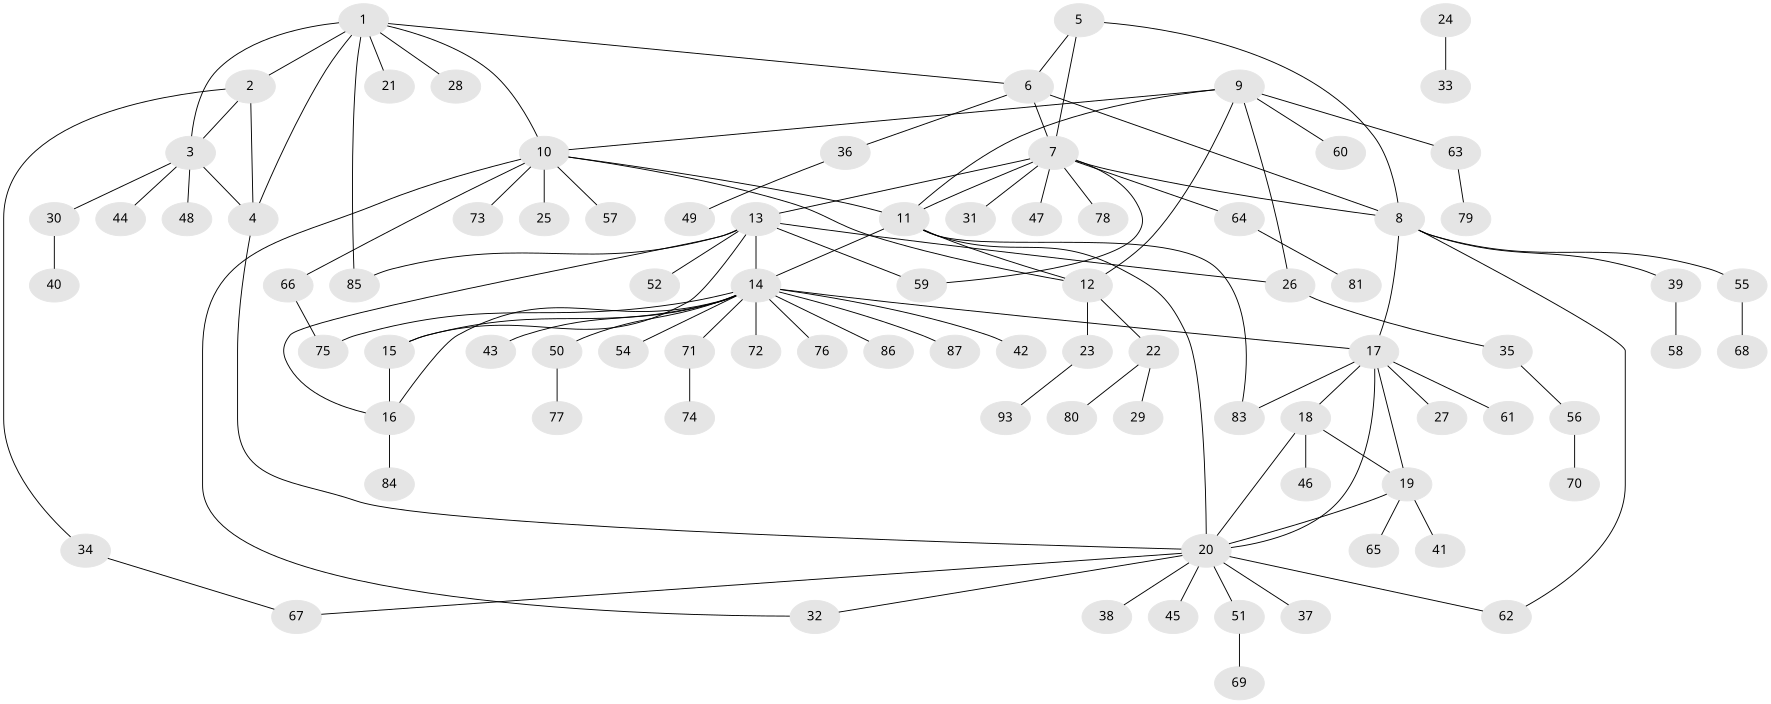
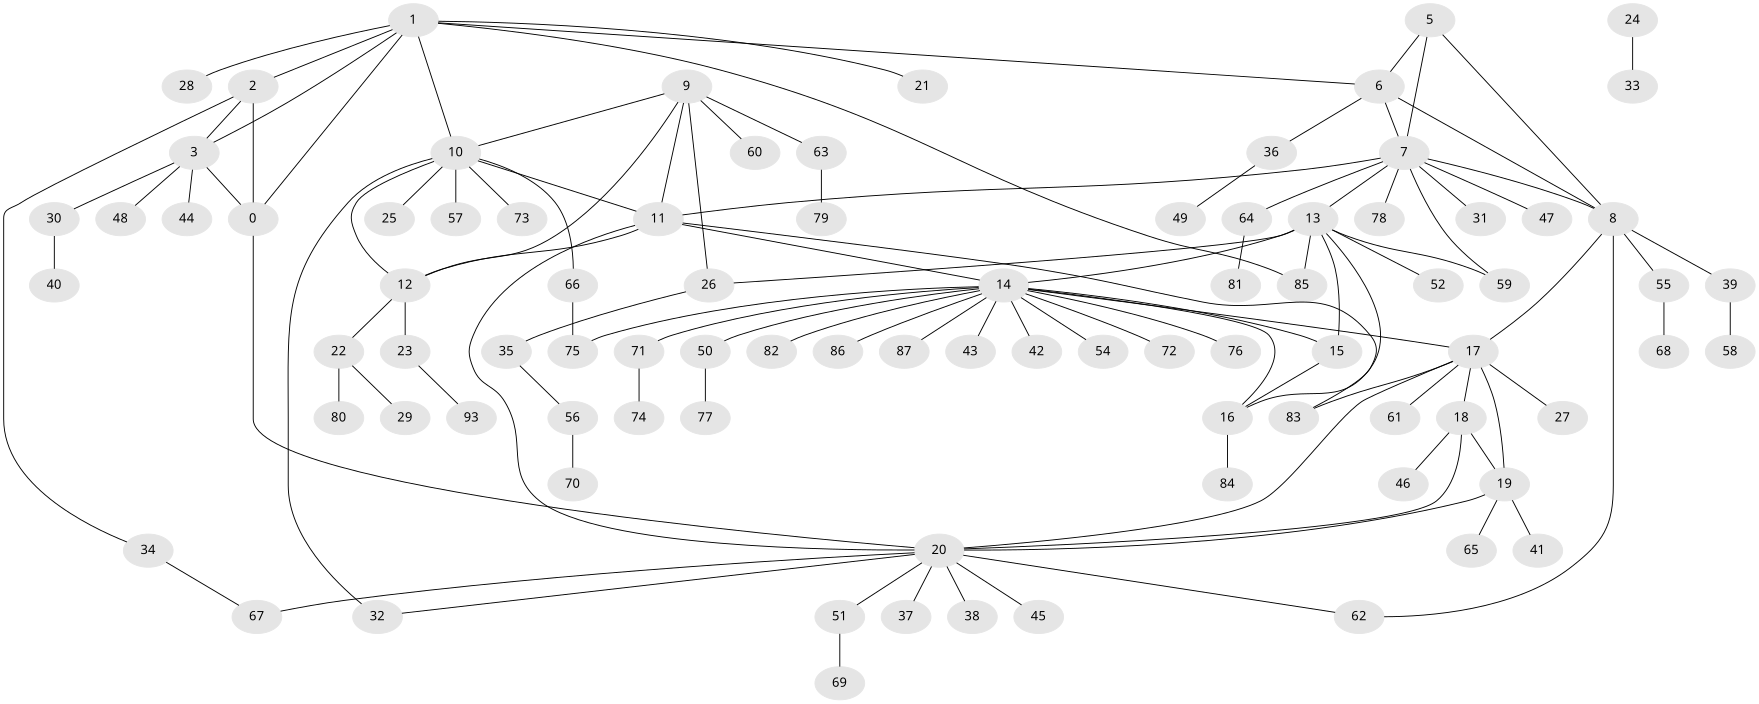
node "4": label "4" -> "0"
node "82": added
